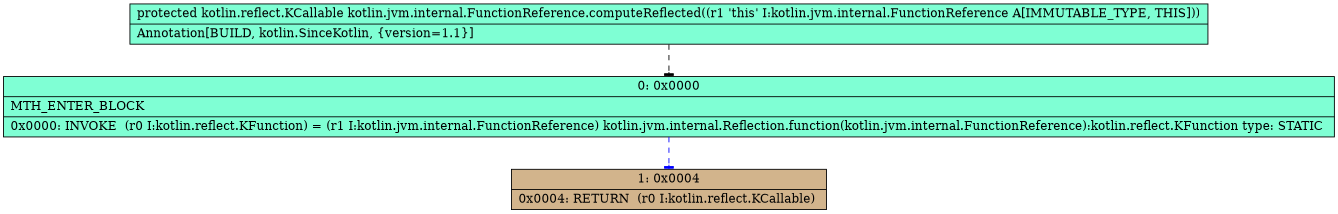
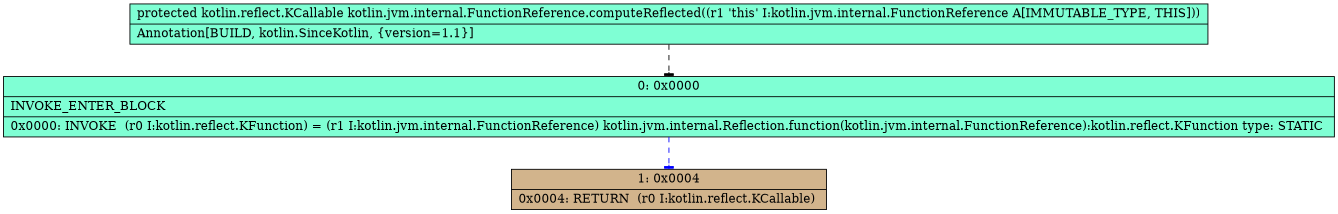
node "0: 0x0000": text "MTH_ENTER_BLOCK" -> "INVOKE_ENTER_BLOCK"
